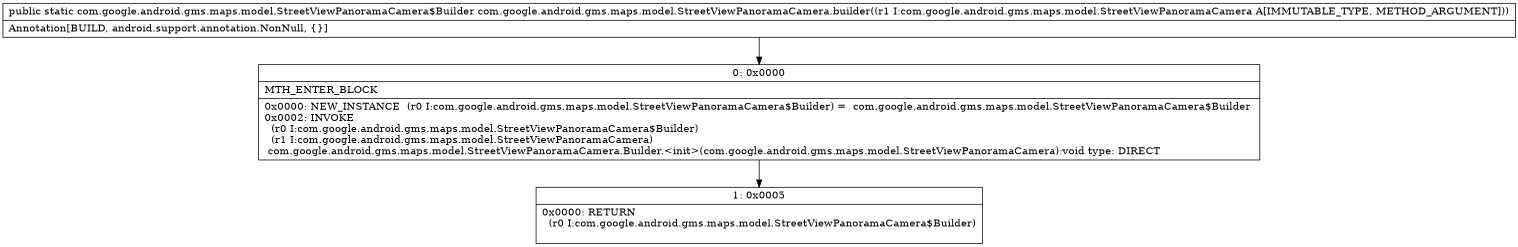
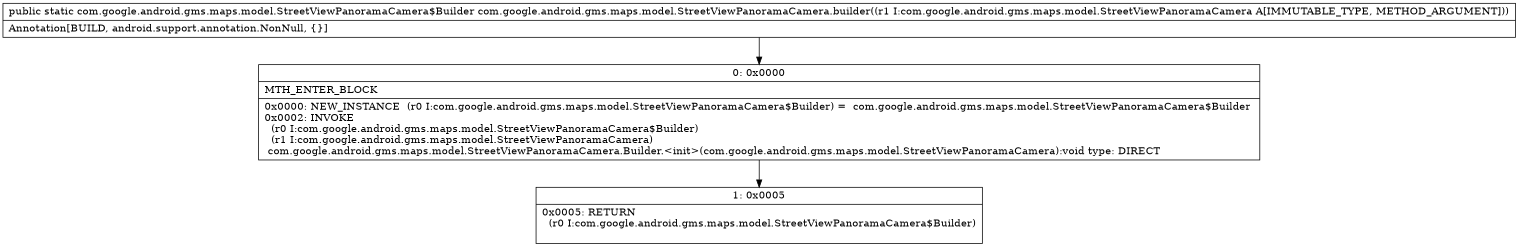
node "1: 0x0005": text "0x0000: RETURN" -> "0x0005: RETURN"
